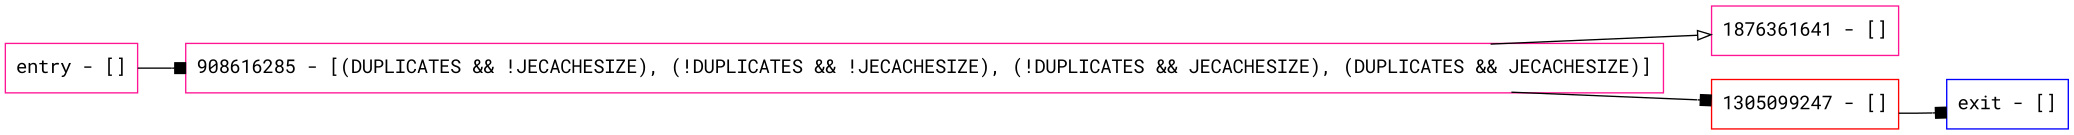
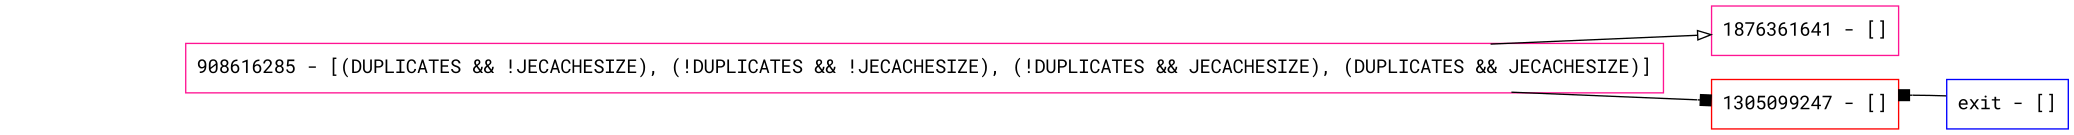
node "entry - []": removed
edge "1305099247 - []" -> "exit - []": reversed
